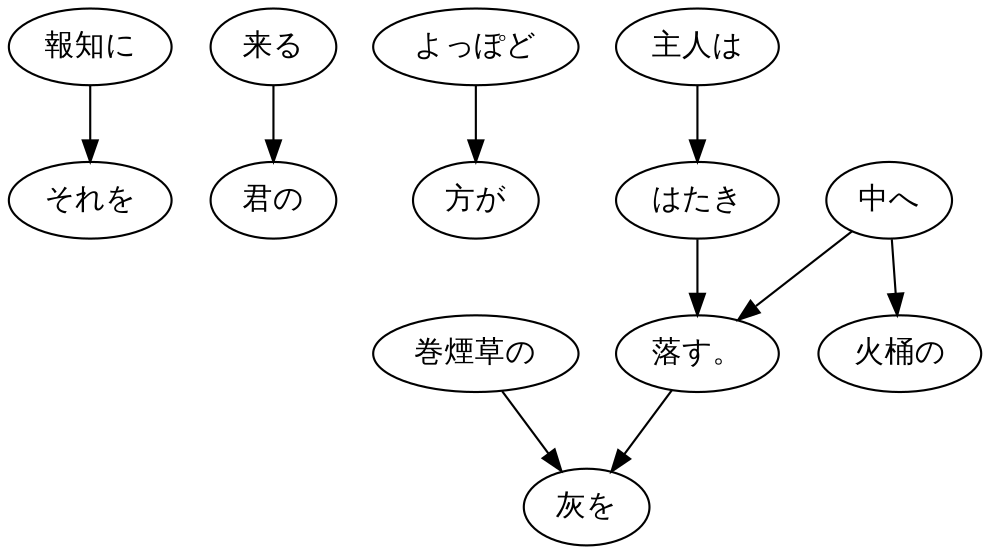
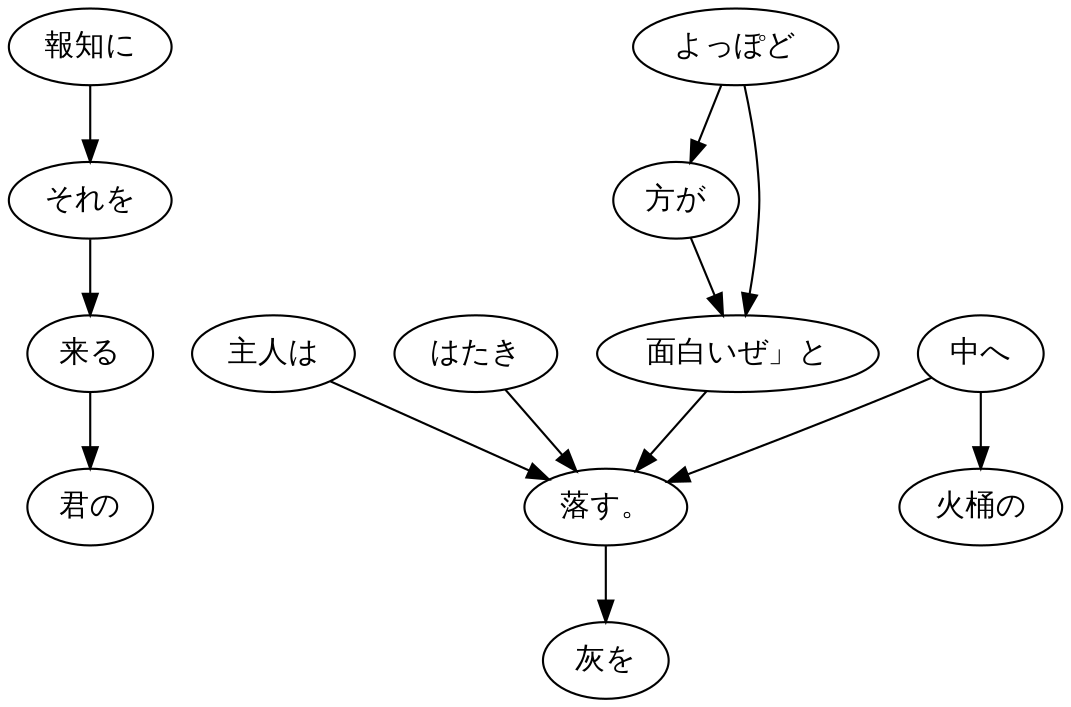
edge "主人は" -> "はたき": now "主人は" -> "落す。"
edge "それを" -> "来る": added
node "巻煙草の": removed
node "面白いぜ」と": added
